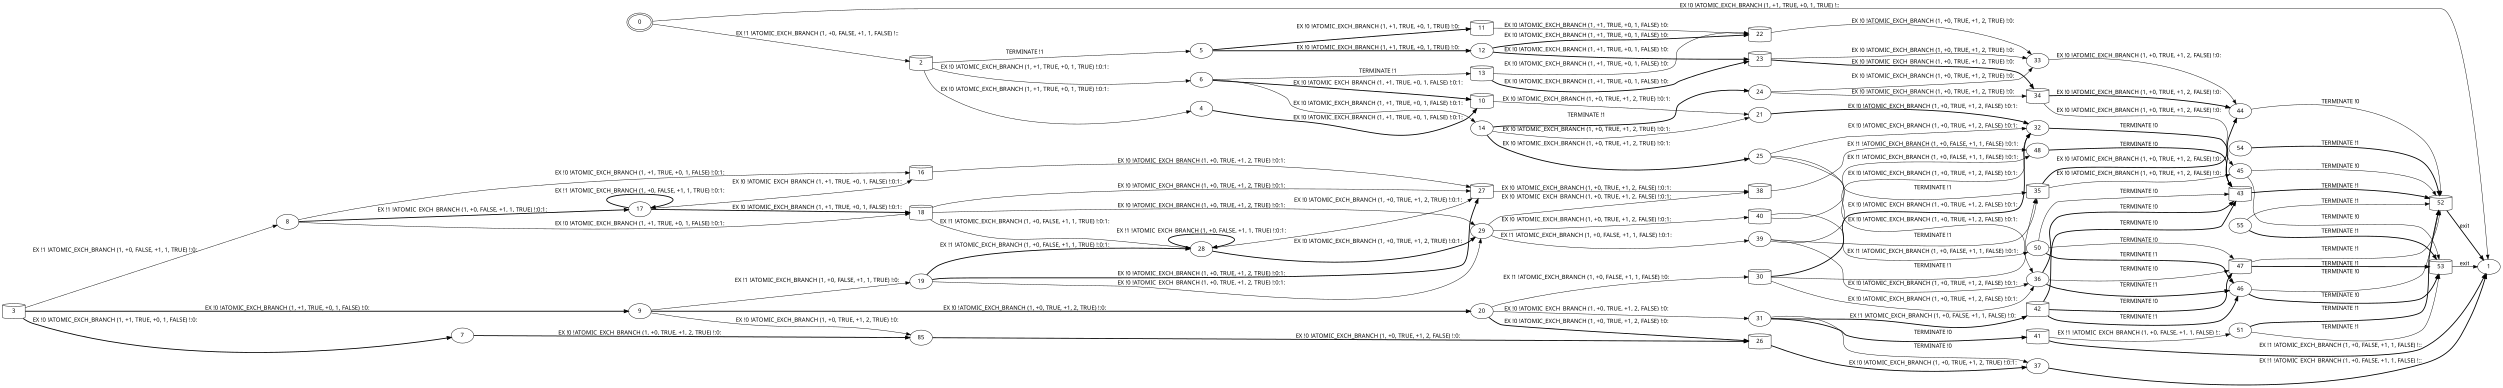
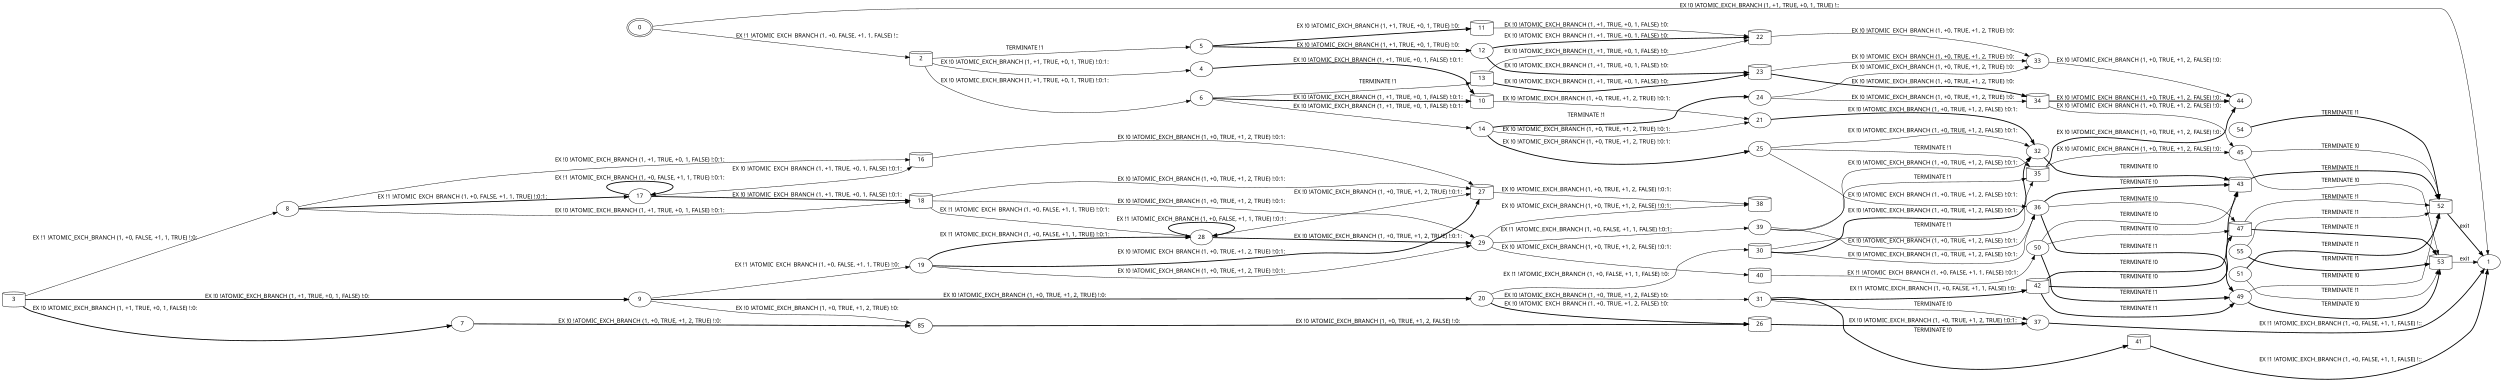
edge "44" -> "52": removed, label "TERMINATE !0"
node "48": removed
node "46": label "46" -> "49"
edge "41" -> "51": removed, label "EX !1 !ATOMIC_EXCH_BRANCH (1, +0, FALSE, +1, 1, FALSE) !::"
